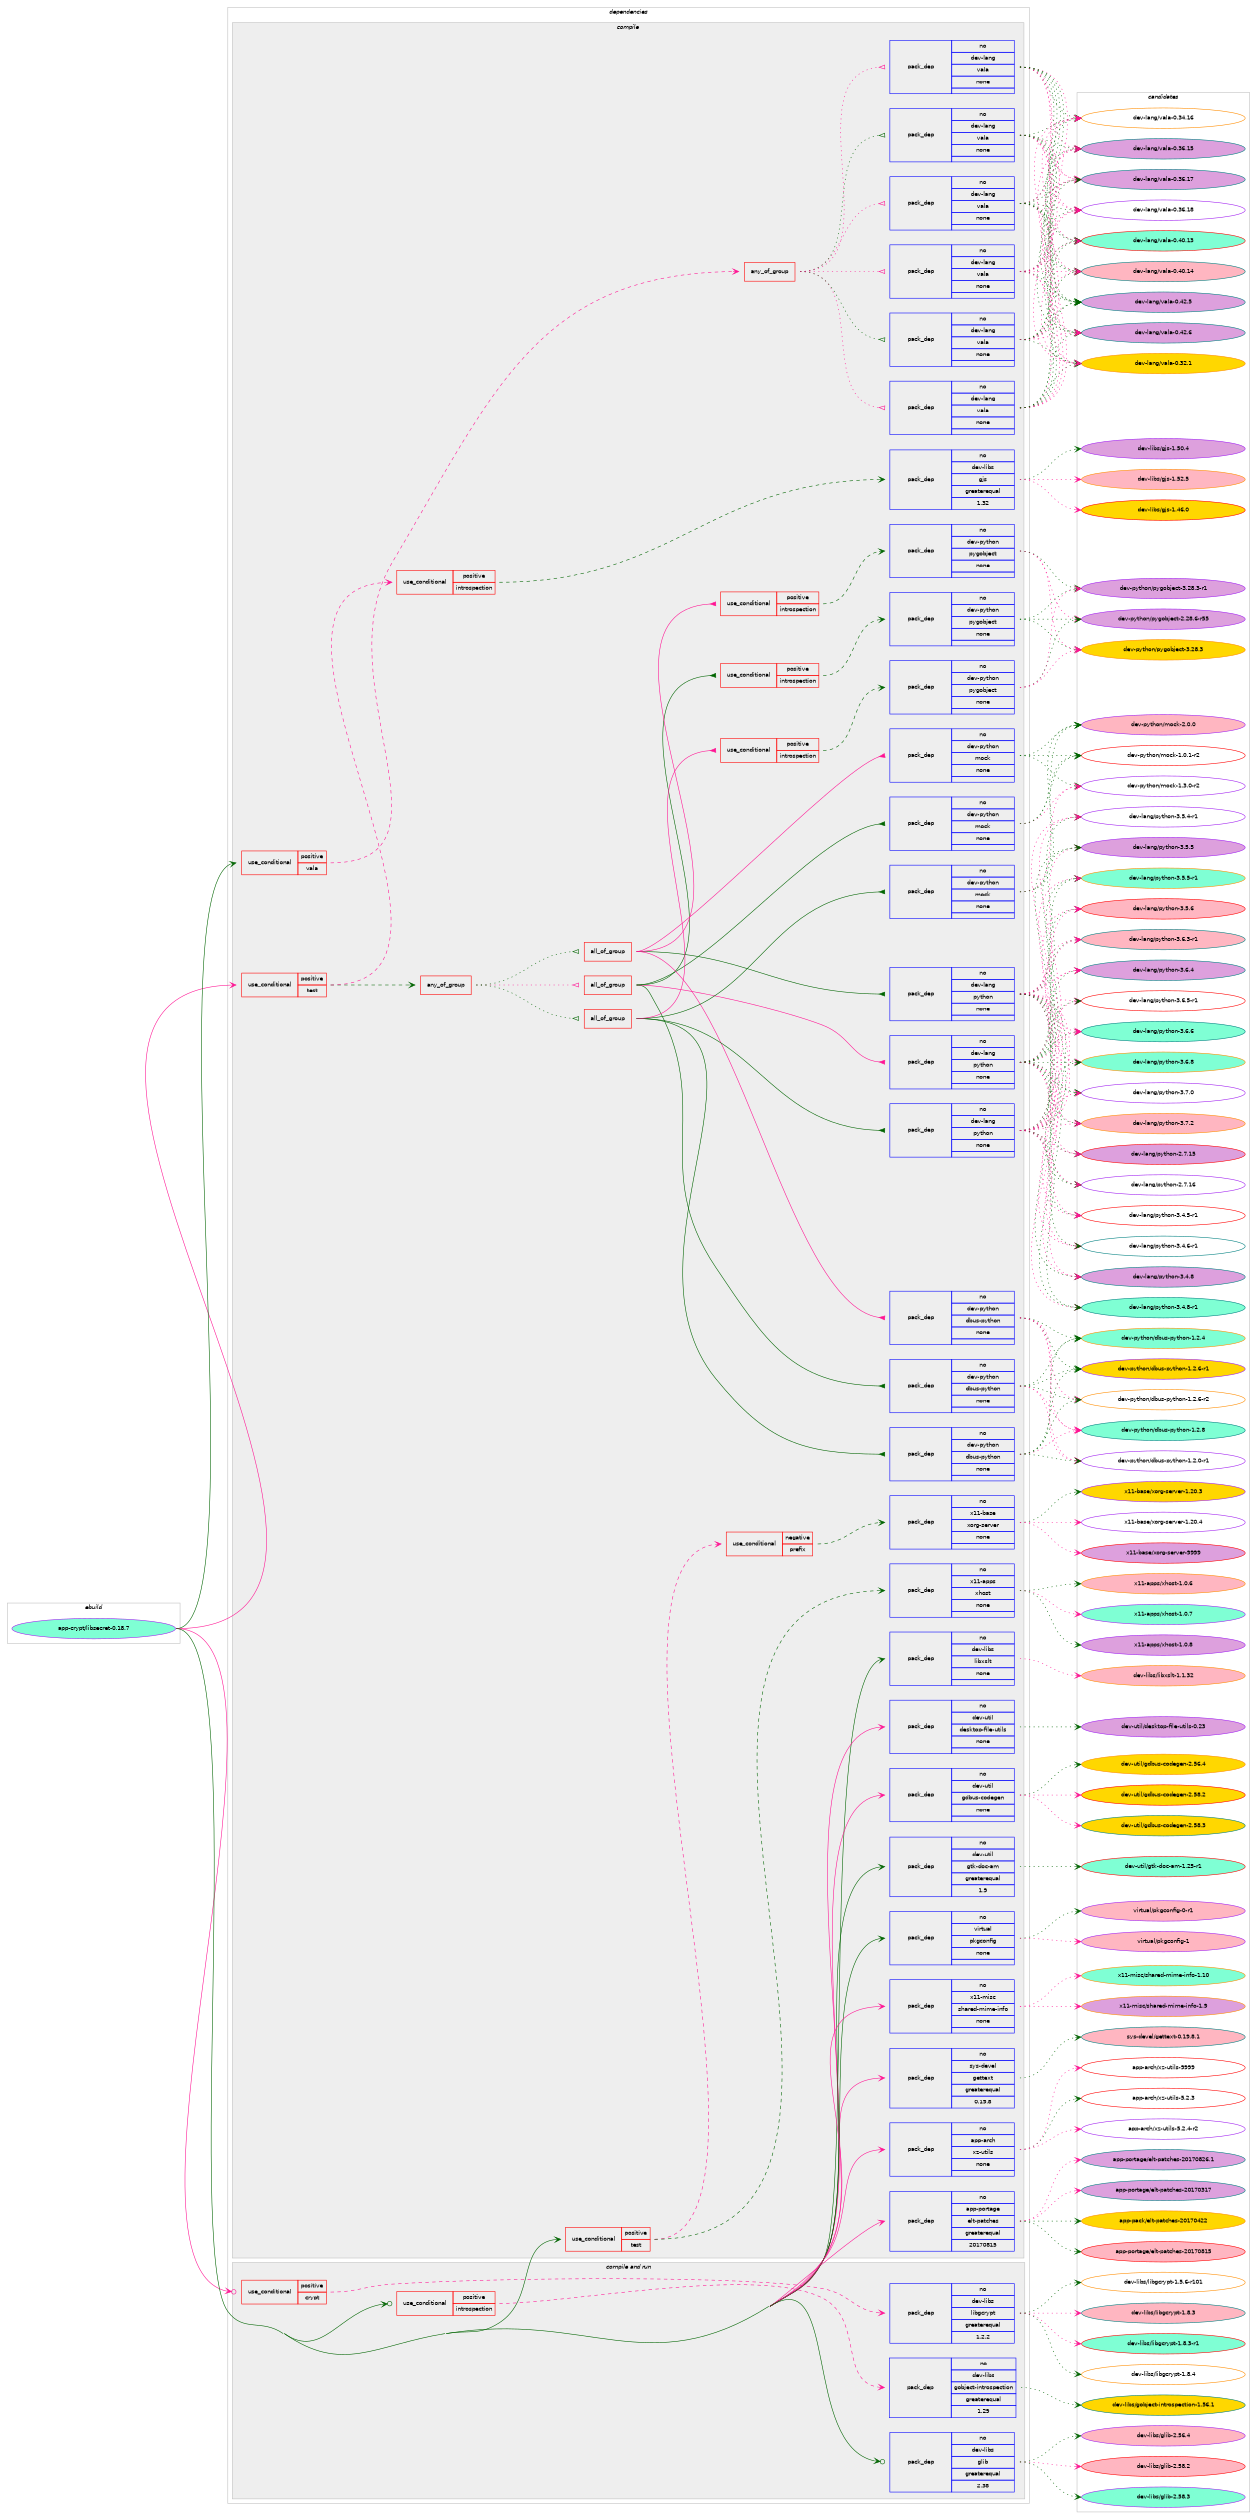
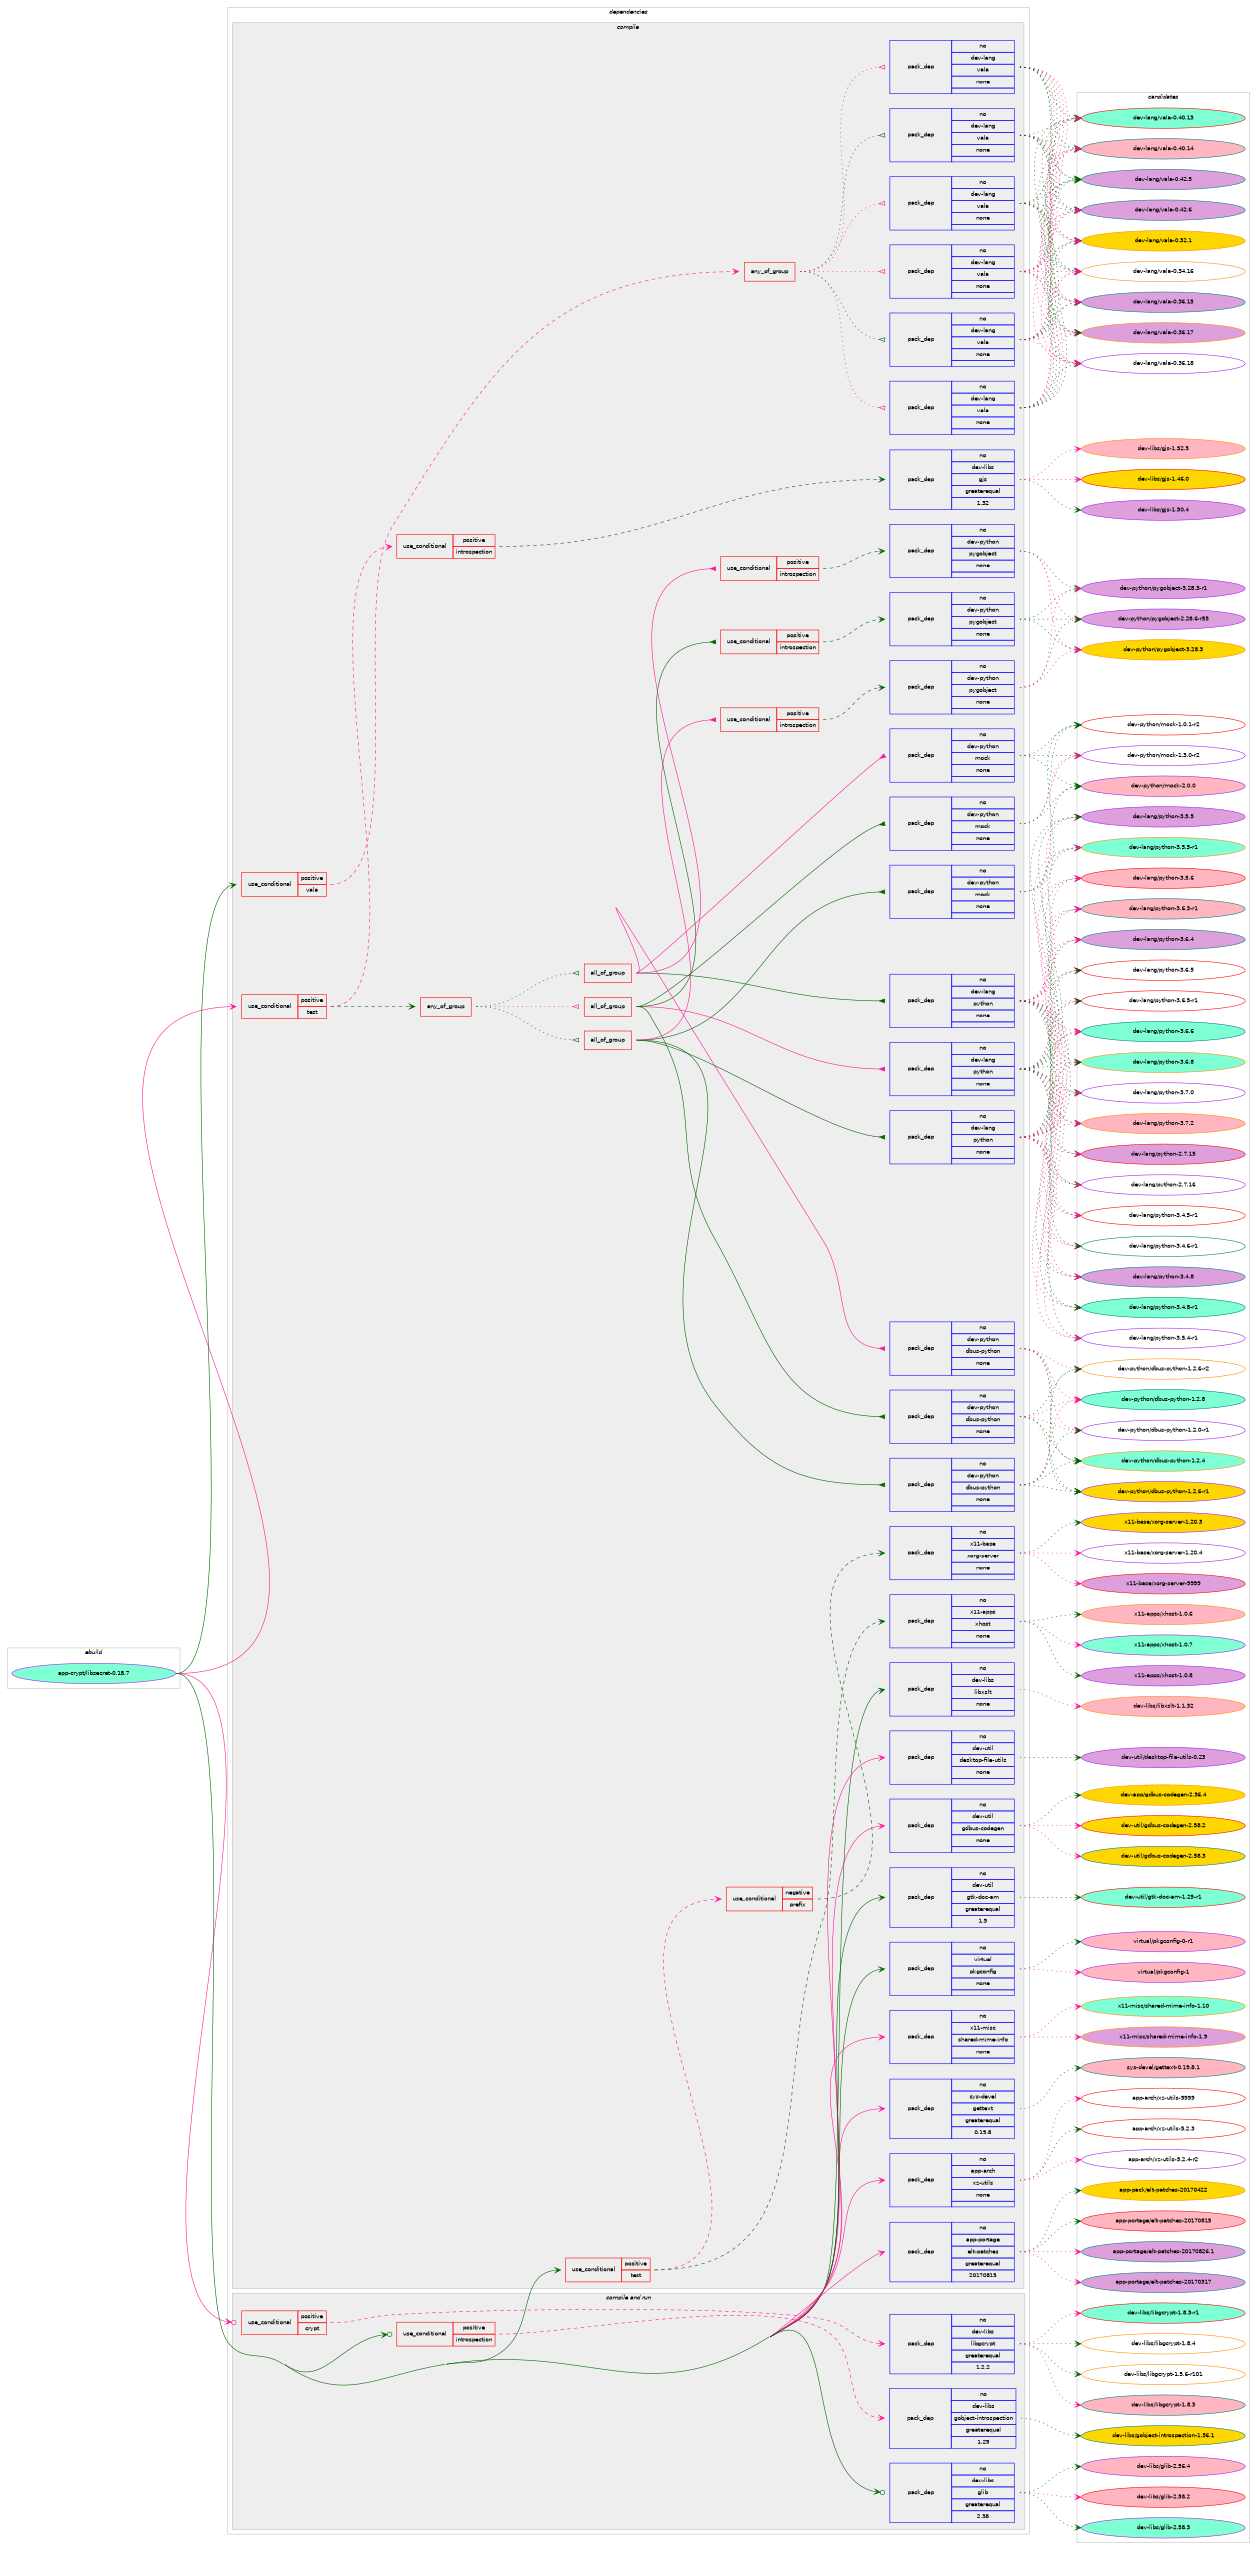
node "dev-lang/vala-0.36.17": color teal -> darkorange
node "dev-lang/python-3.6.5": added
node "dev-util/gdbus-codegen-2.56.4": label "dev-util/gdbus-codegen-2.56.4" -> "dev-app/gdbus-codegen-2.56.4"
